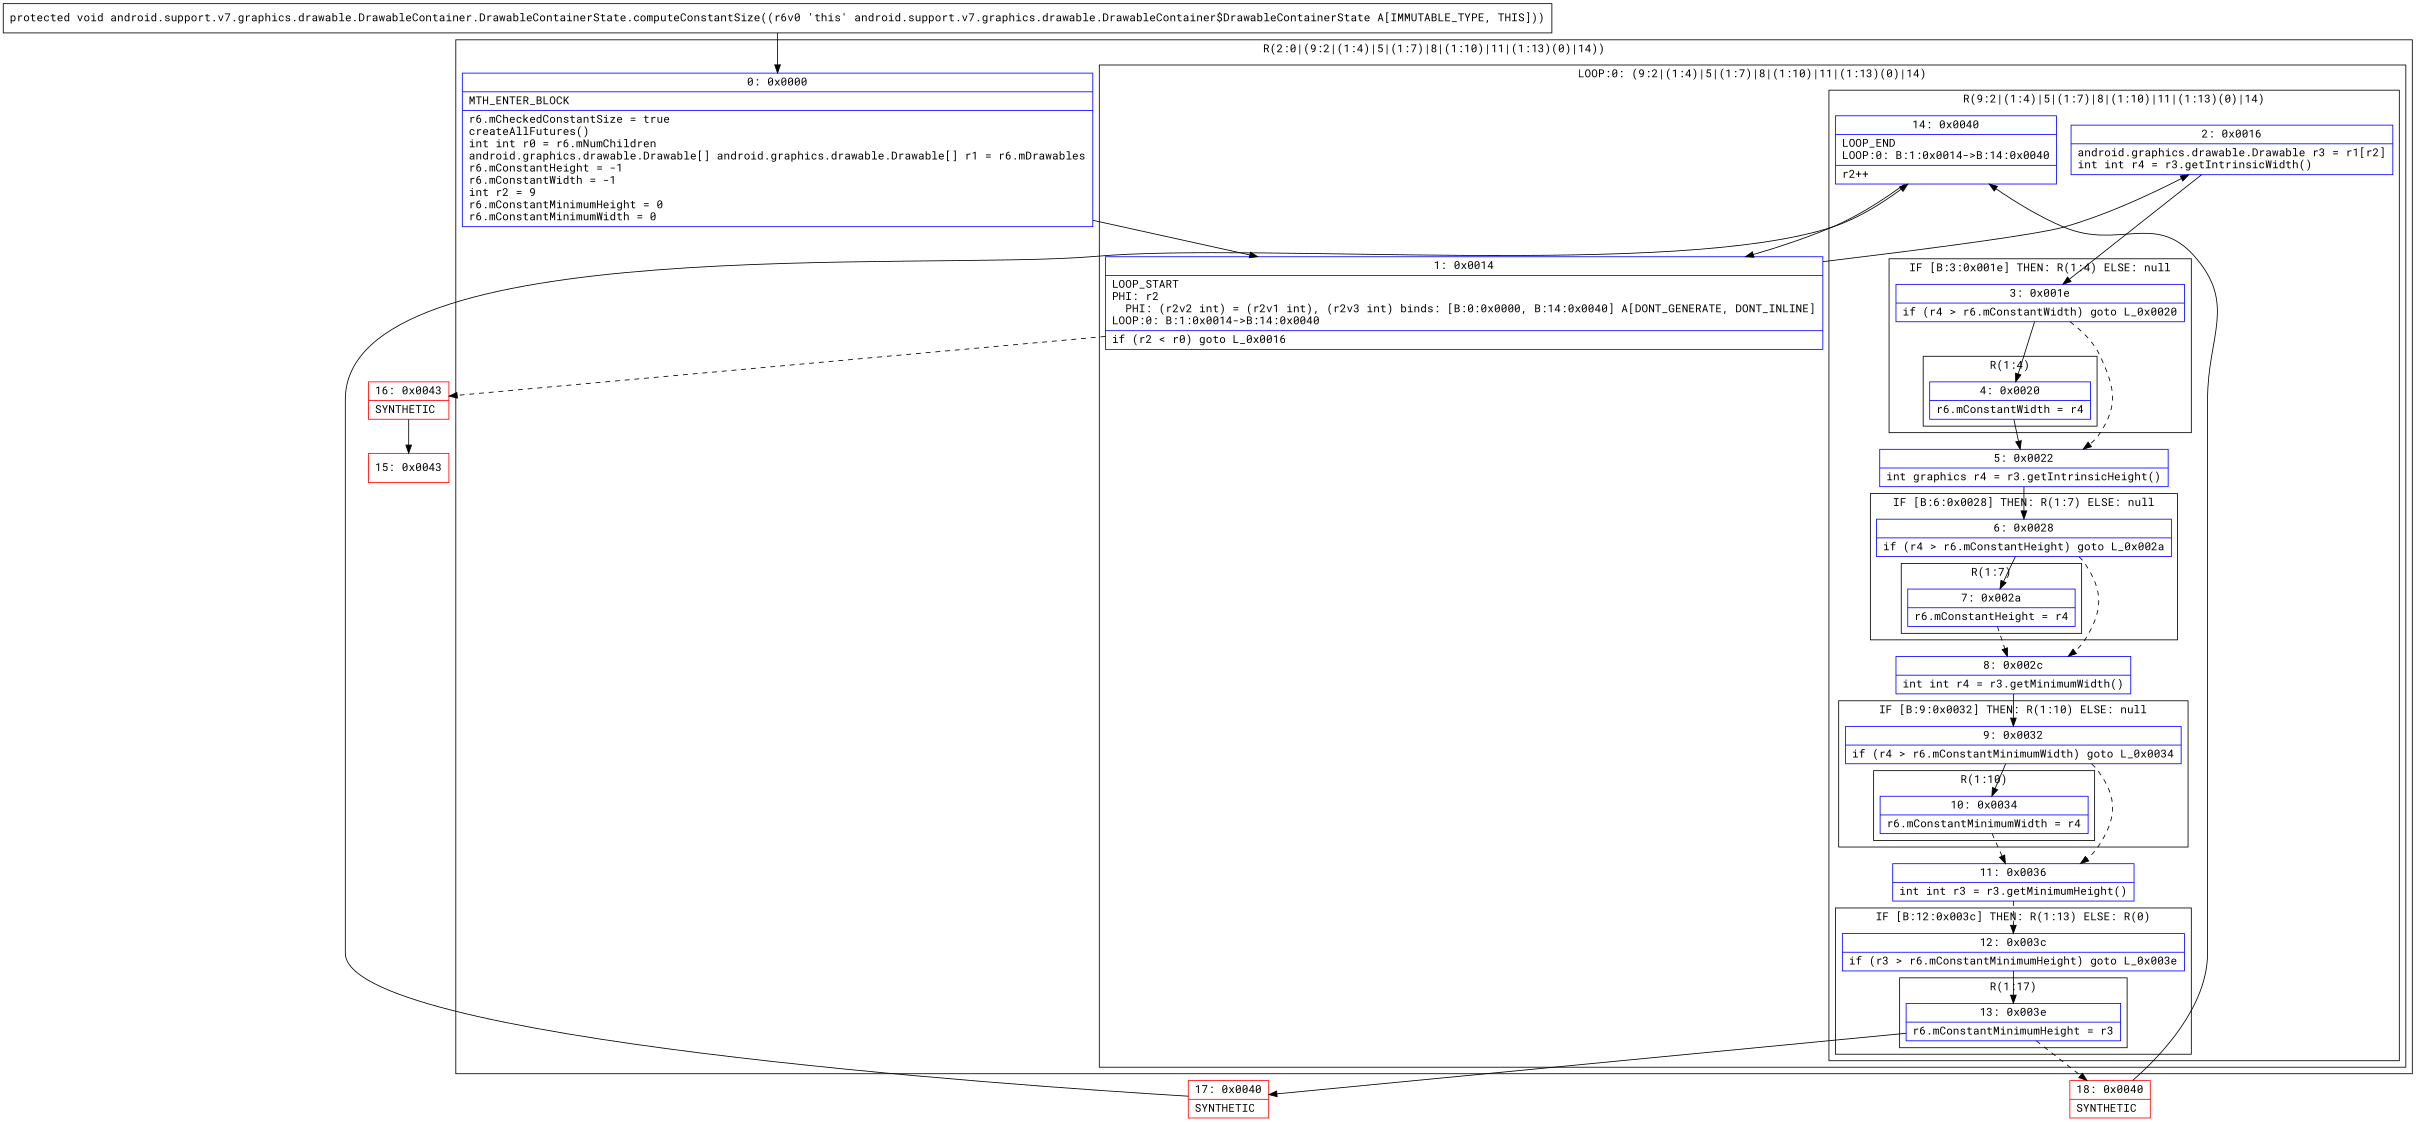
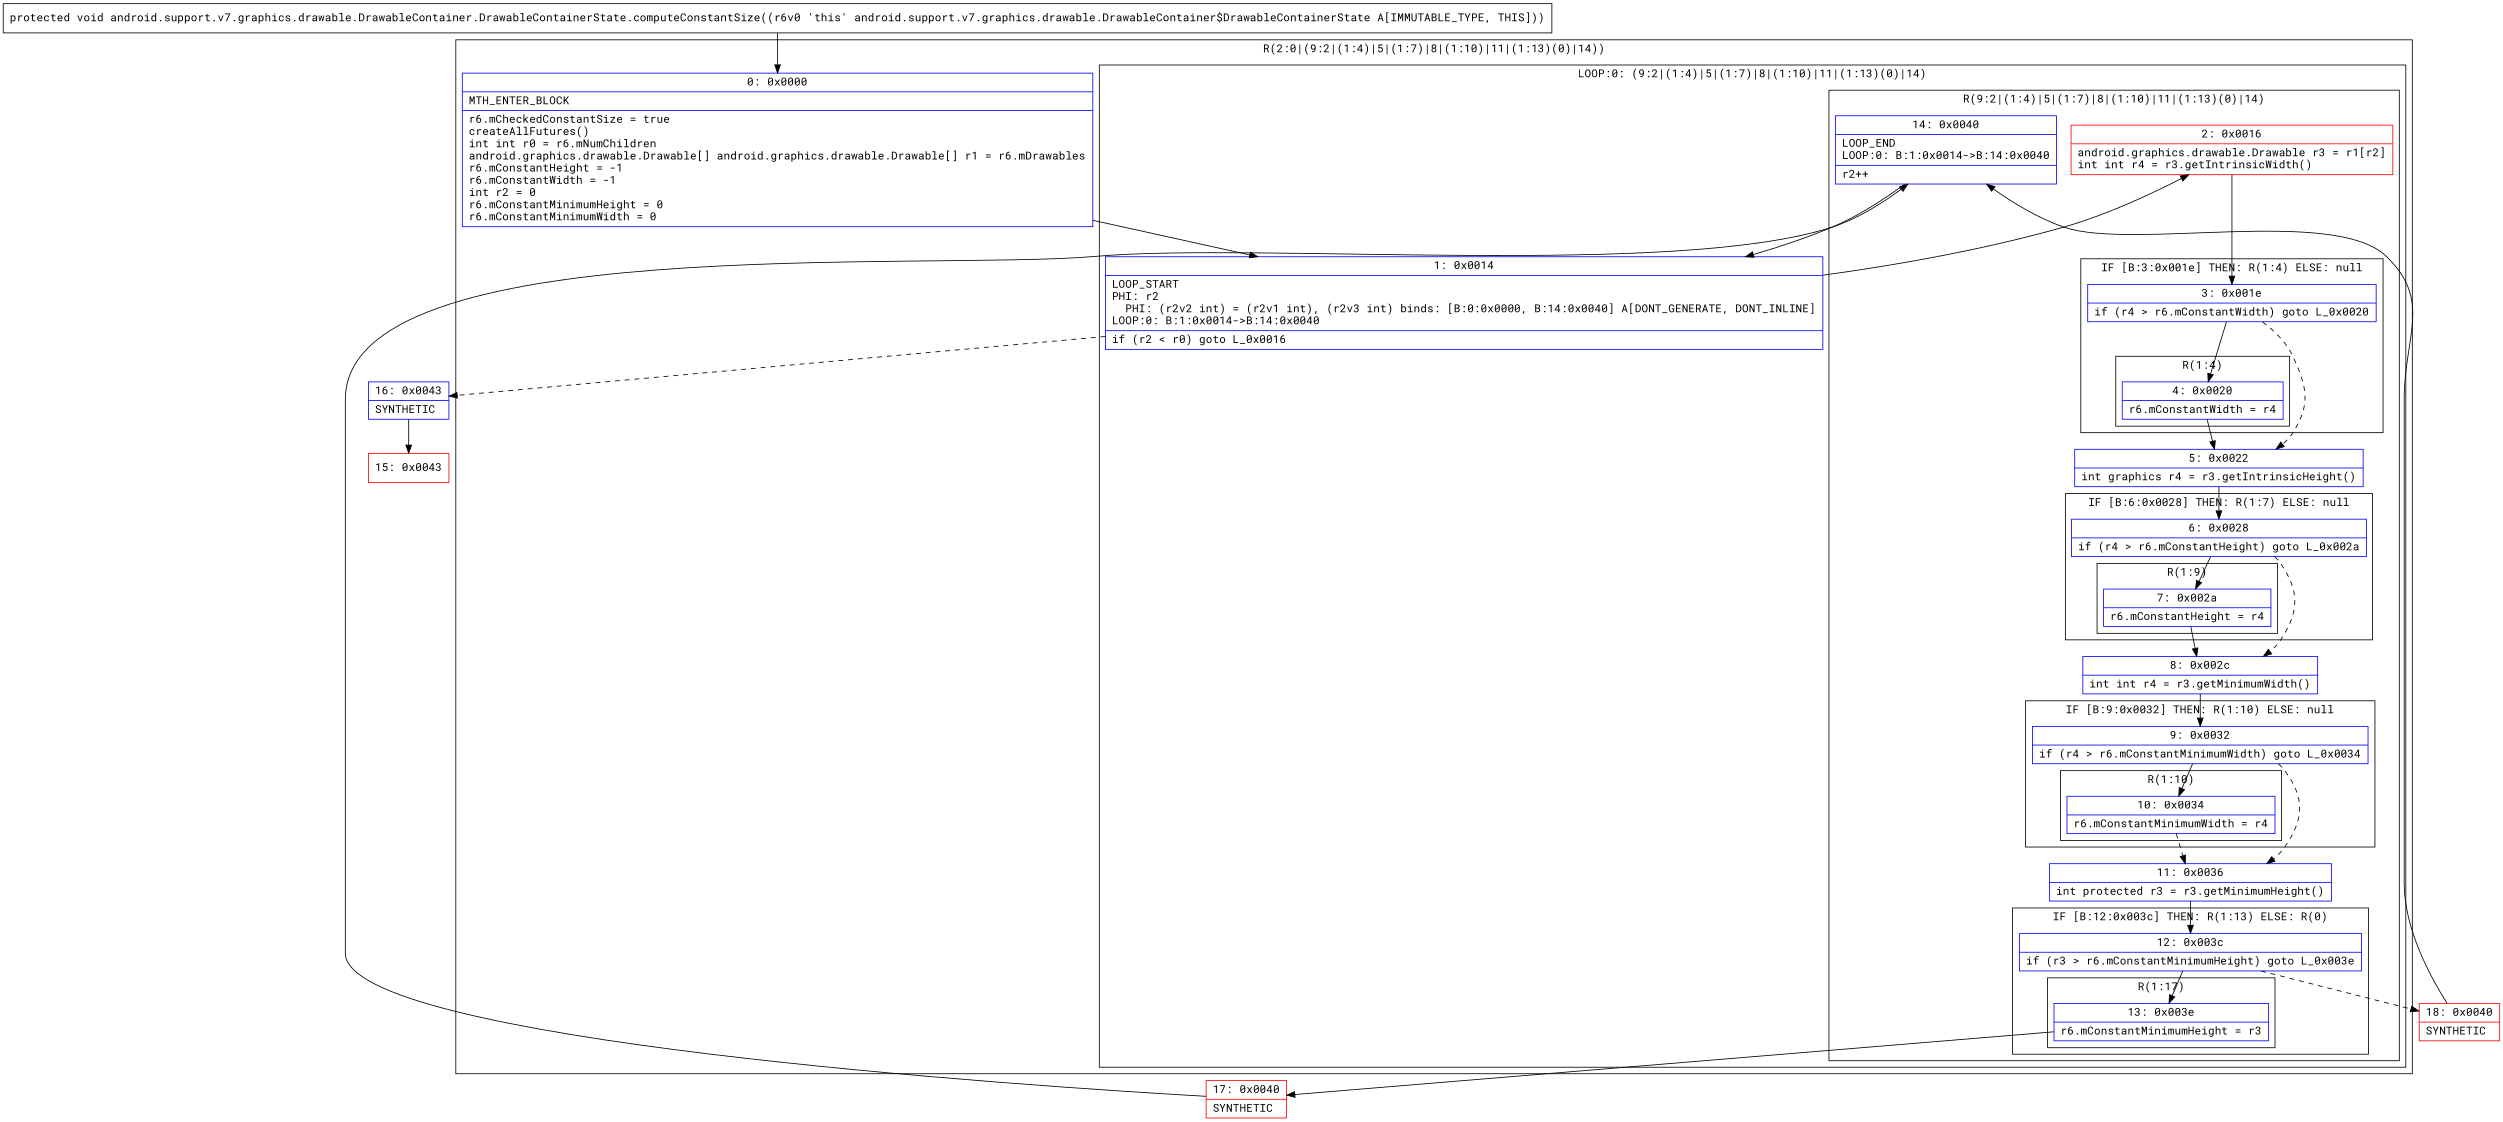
node "2: 0x0016": color blue -> red
node "0: 0x0000": text "int r2 = 9" -> "int r2 = 0"
node "16: 0x0043": color red -> blue
cluster "R(1:7)": label "R(1:7)" -> "R(1:9)"
edge "7: 0x002a" -> "8: 0x002c": style dashed -> solid
node "11: 0x0036": text "int int r3 = r3.getMinimumHeight()" -> "int protected r3 = r3.getMinimumHeight()"
edge "11: 0x0036" -> "12: 0x003c": style dashed -> solid
edge "13: 0x003e" -> "18: 0x0040": now "12: 0x003c" -> "18: 0x0040"
